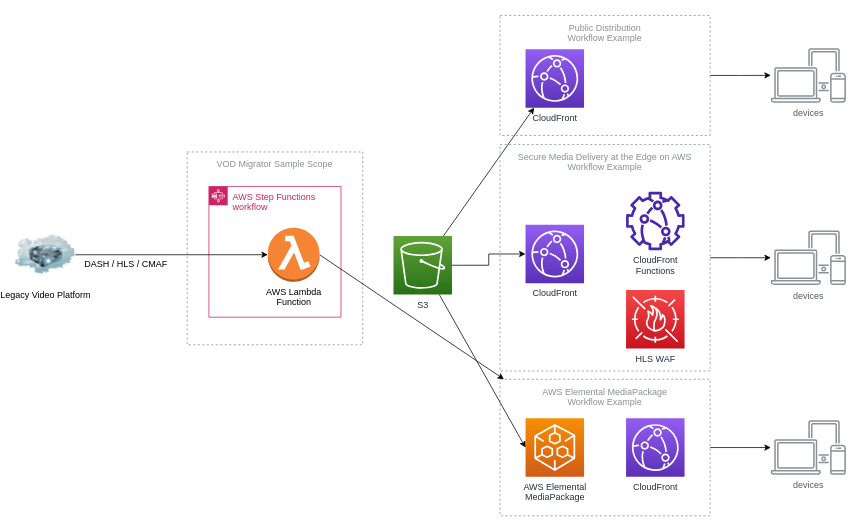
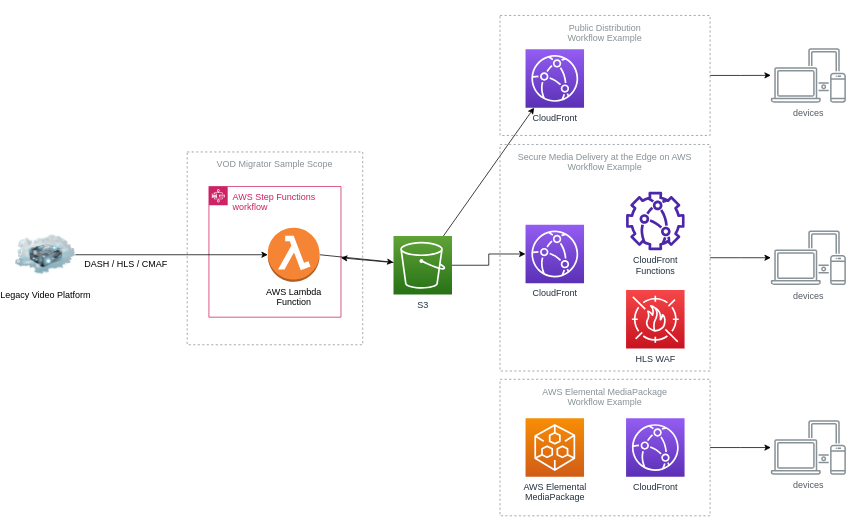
edge "AWS Lambda Function" -> "AWS Elemental MediaPackage Workflow Example": now "AWS Lambda Function" -> "S3"
edge "S3" -> "AWS Elemental MediaPackage": now "S3" -> "AWS Step Functions workflow"
